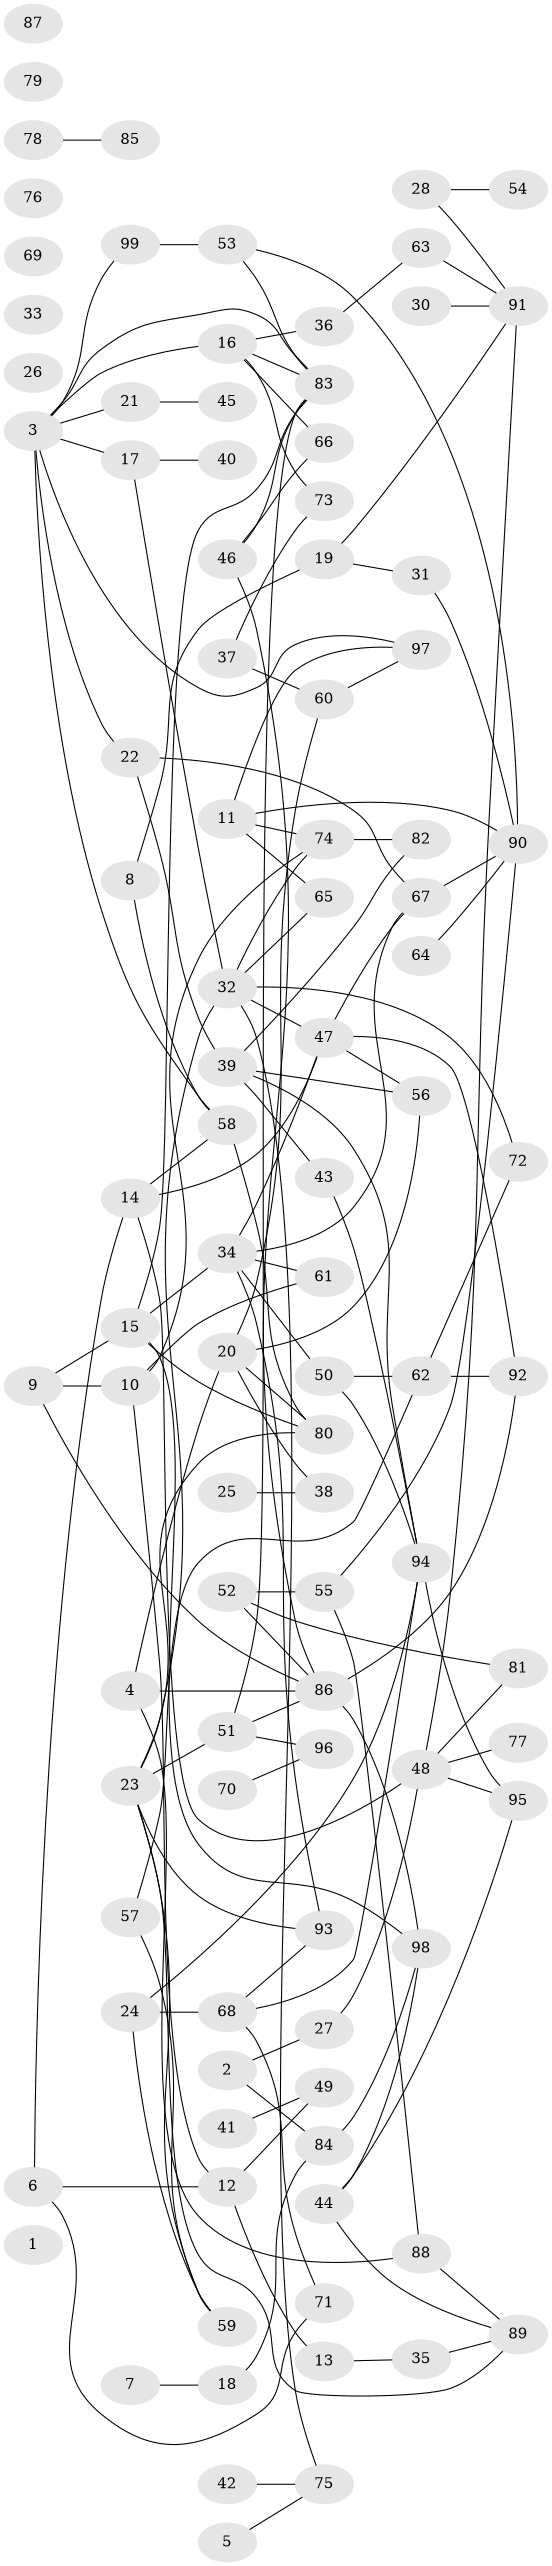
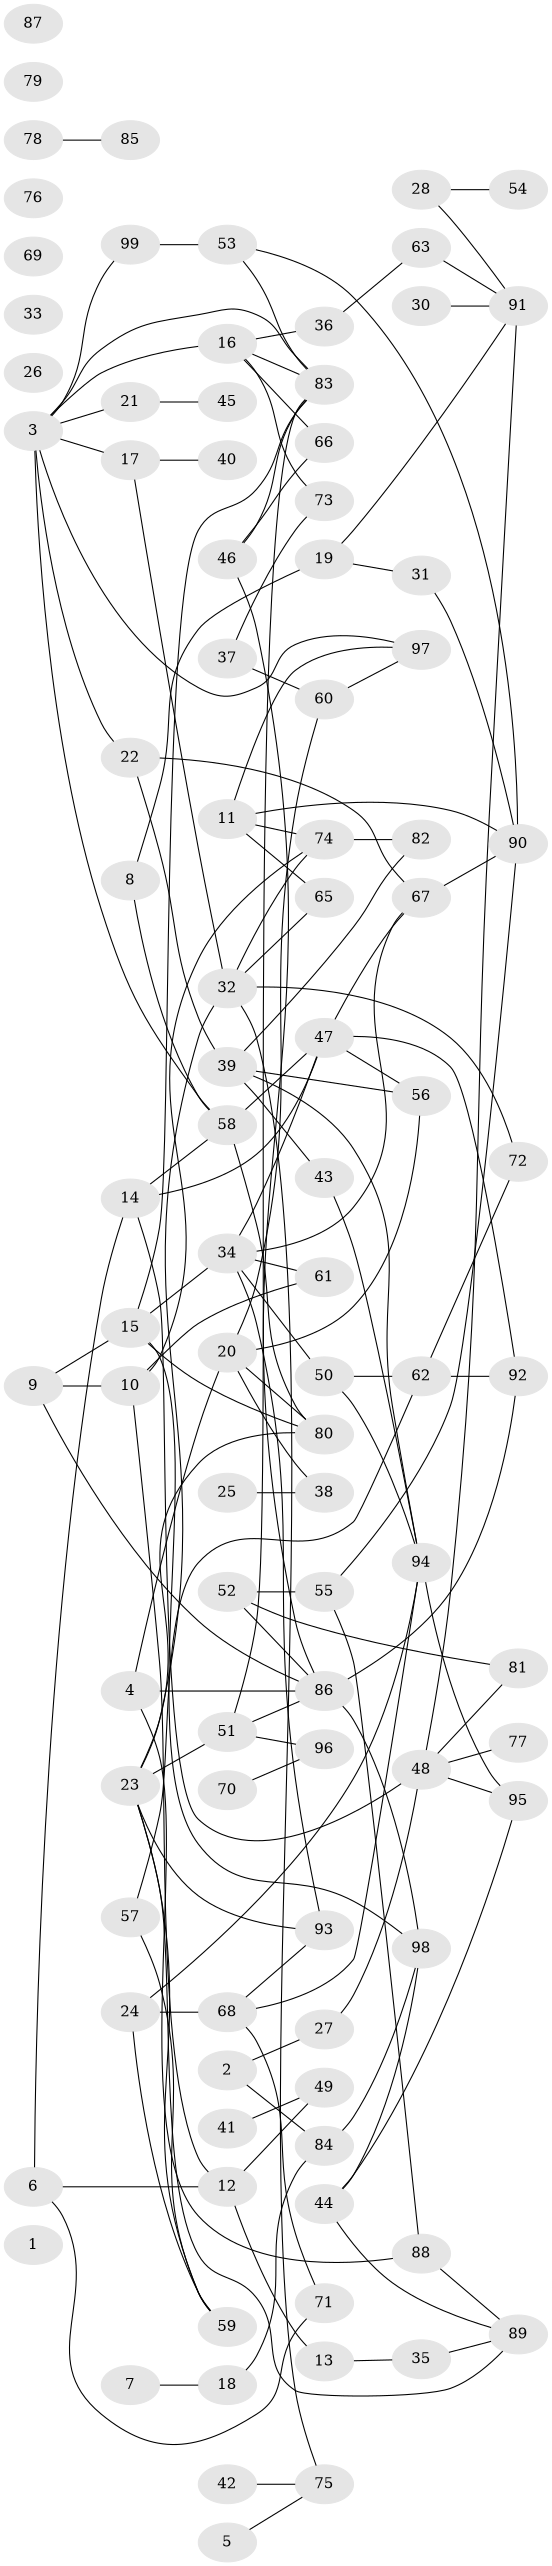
node "64": removed
edge "32" -- "47": now "58" -- "47"
